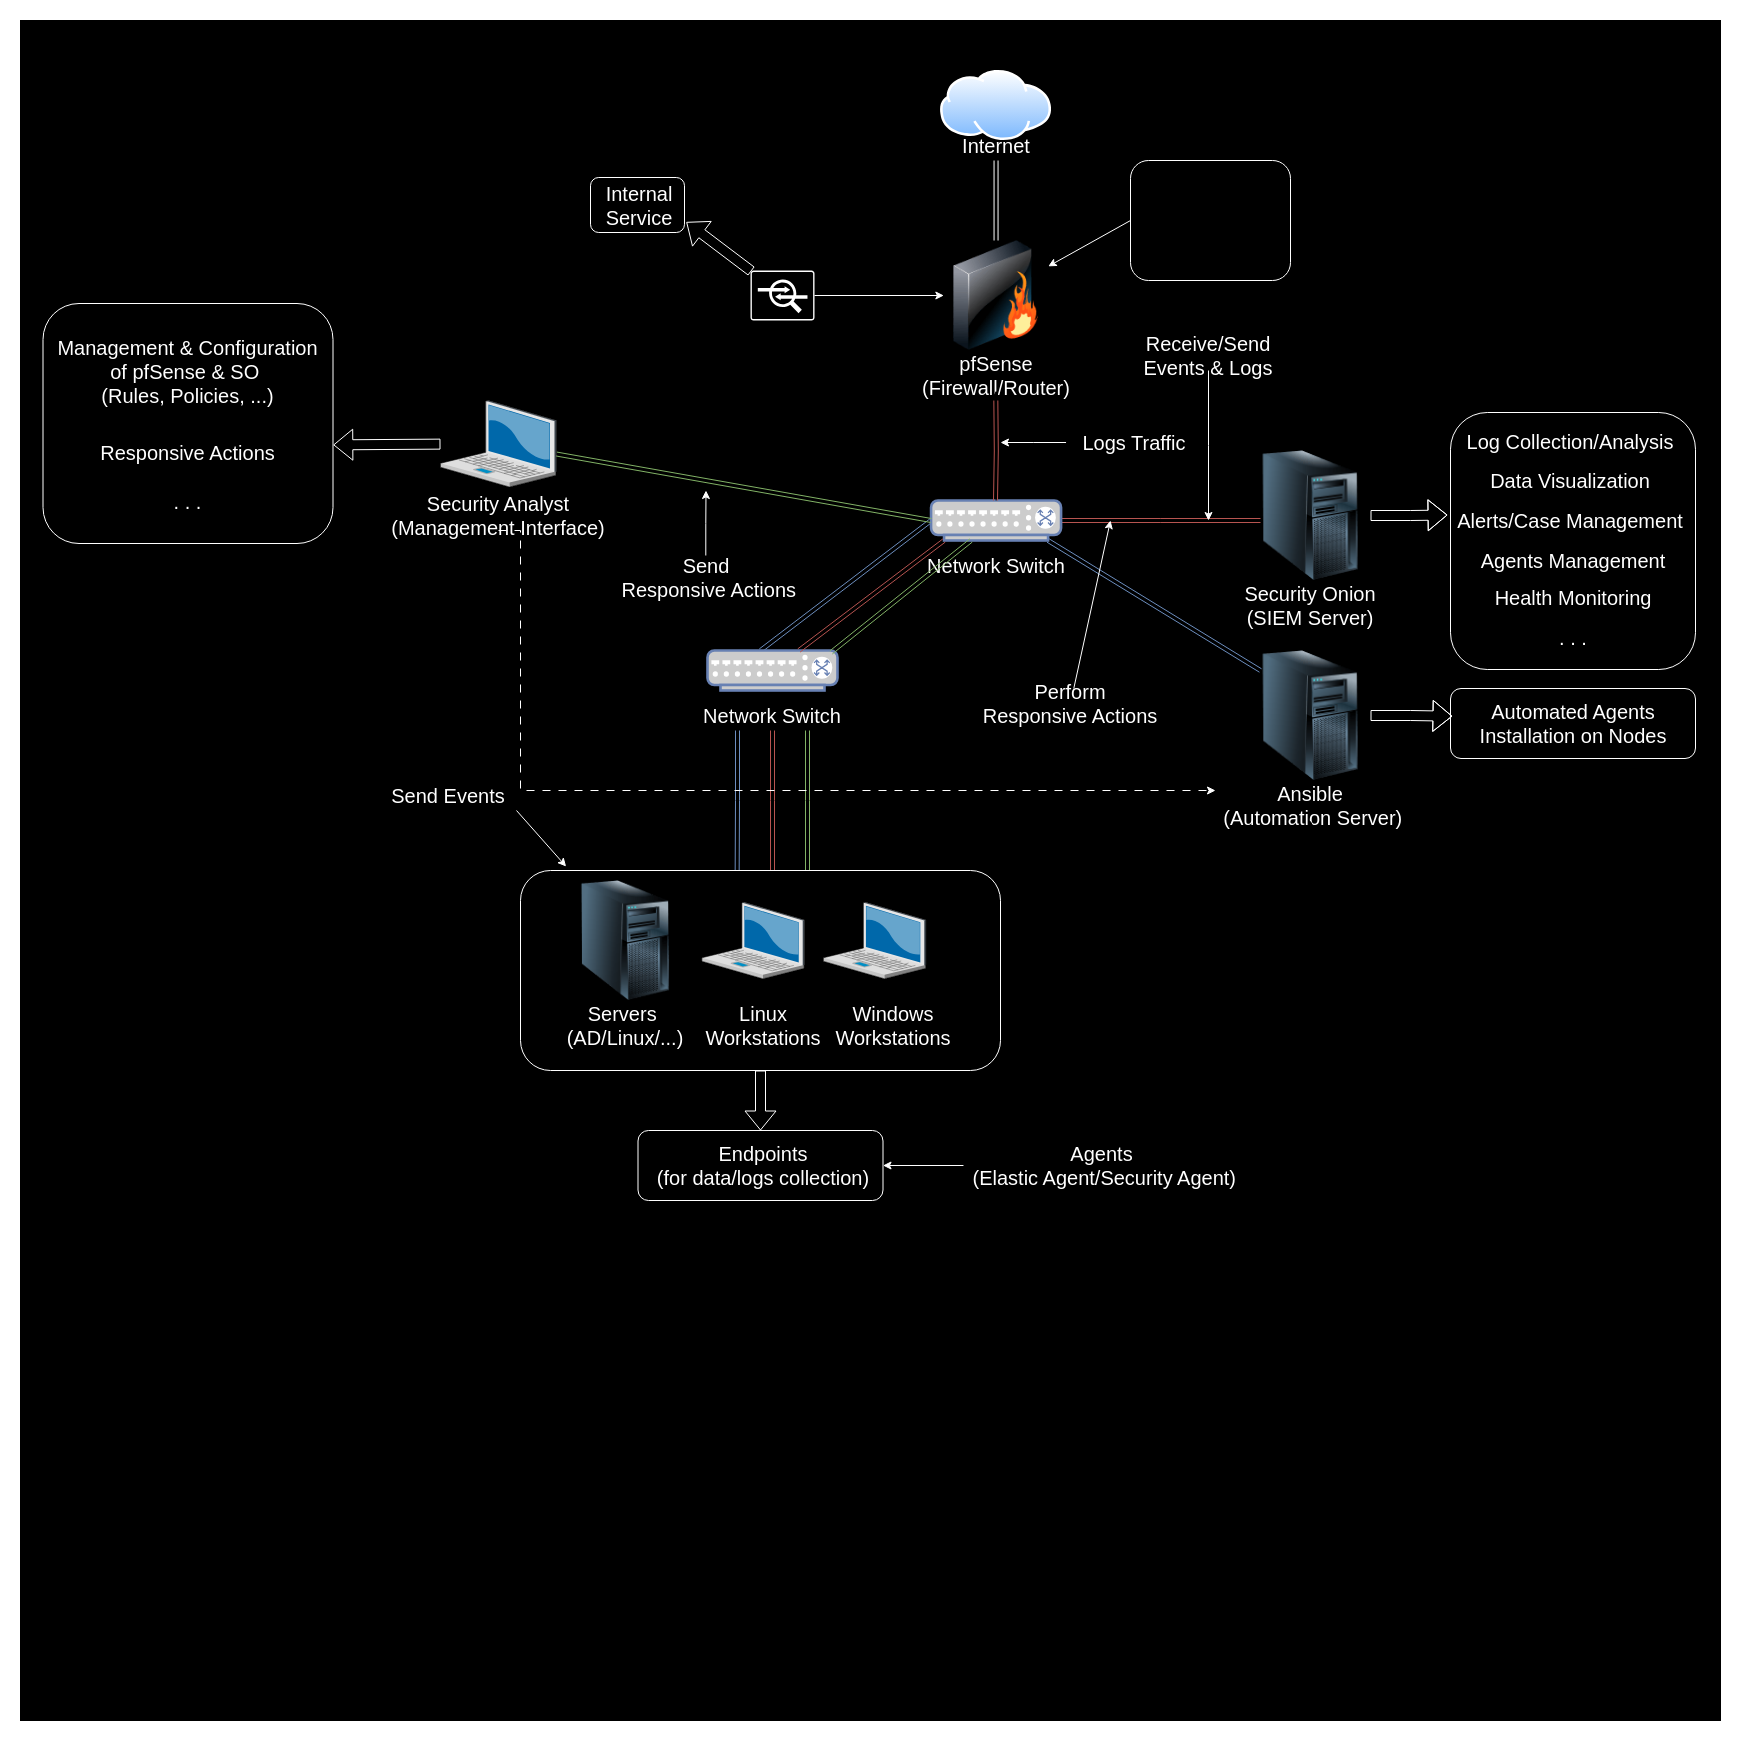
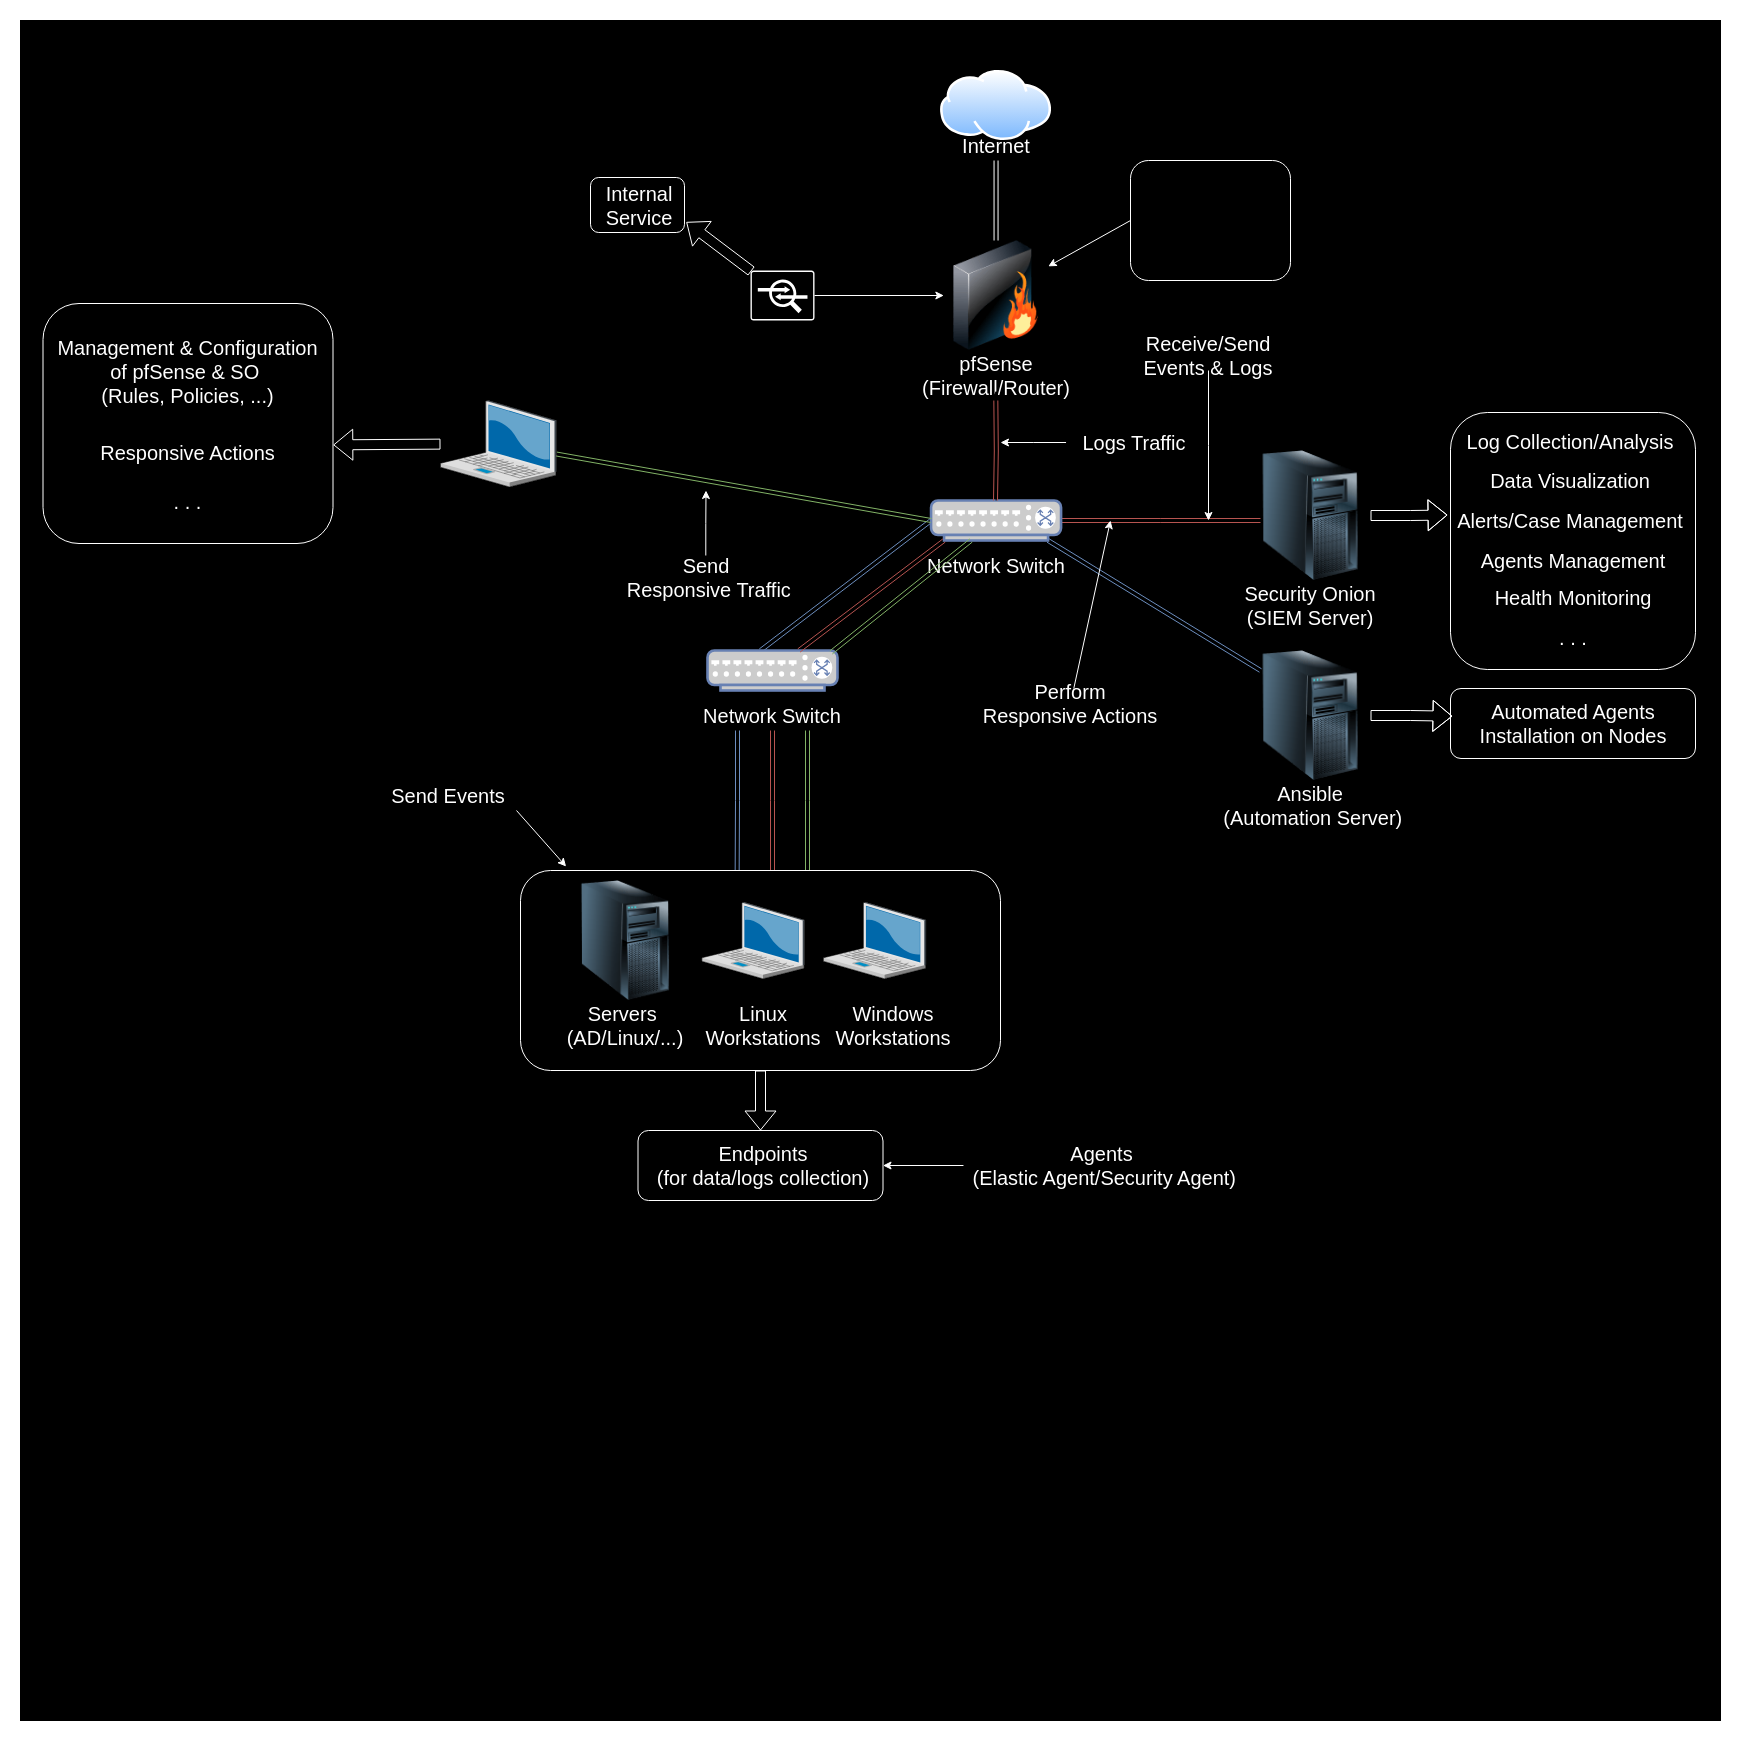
node "Security Analyst (Management Interface)": removed
node "Send Responsive Actions": label "Send Responsive Actions" -> "Send Responsive Traffic"
edge "Security Analyst (Management Interface)" -> "Ansible (Automation Server)": removed
